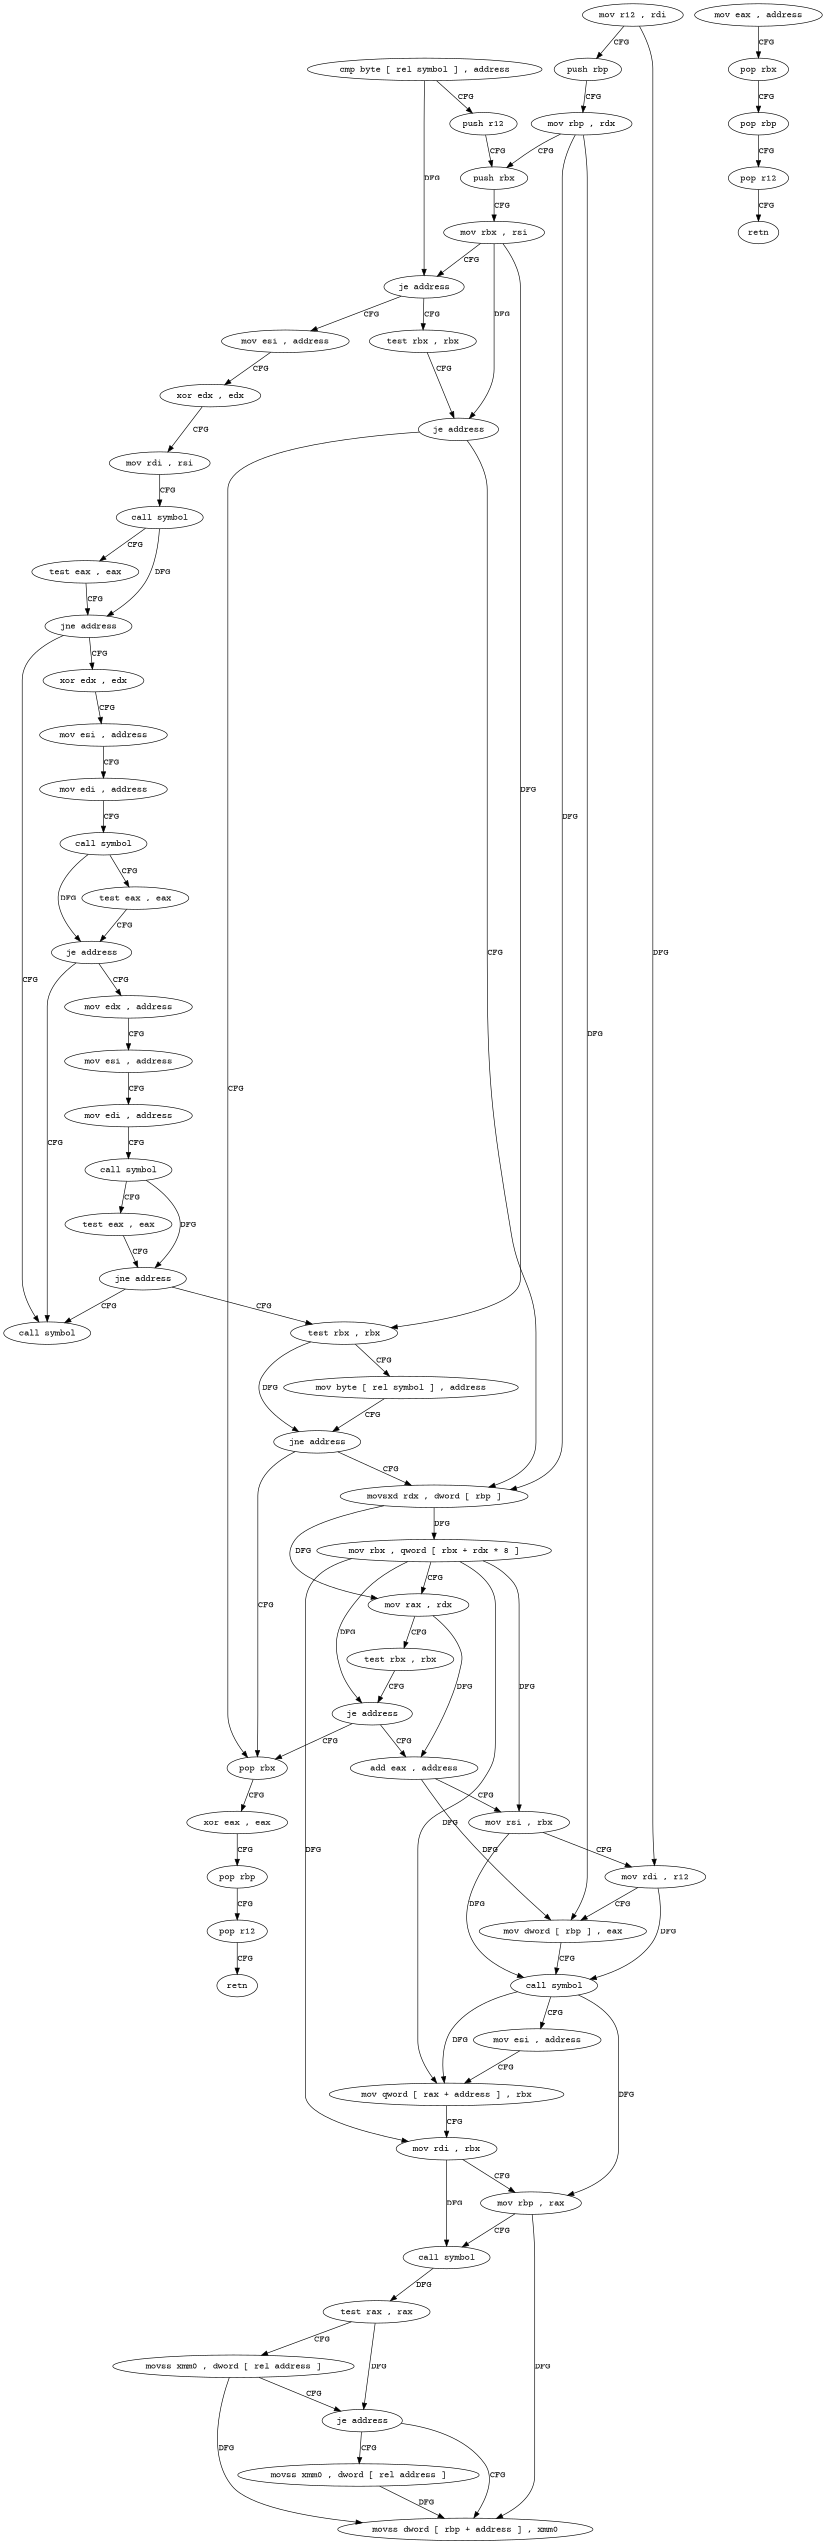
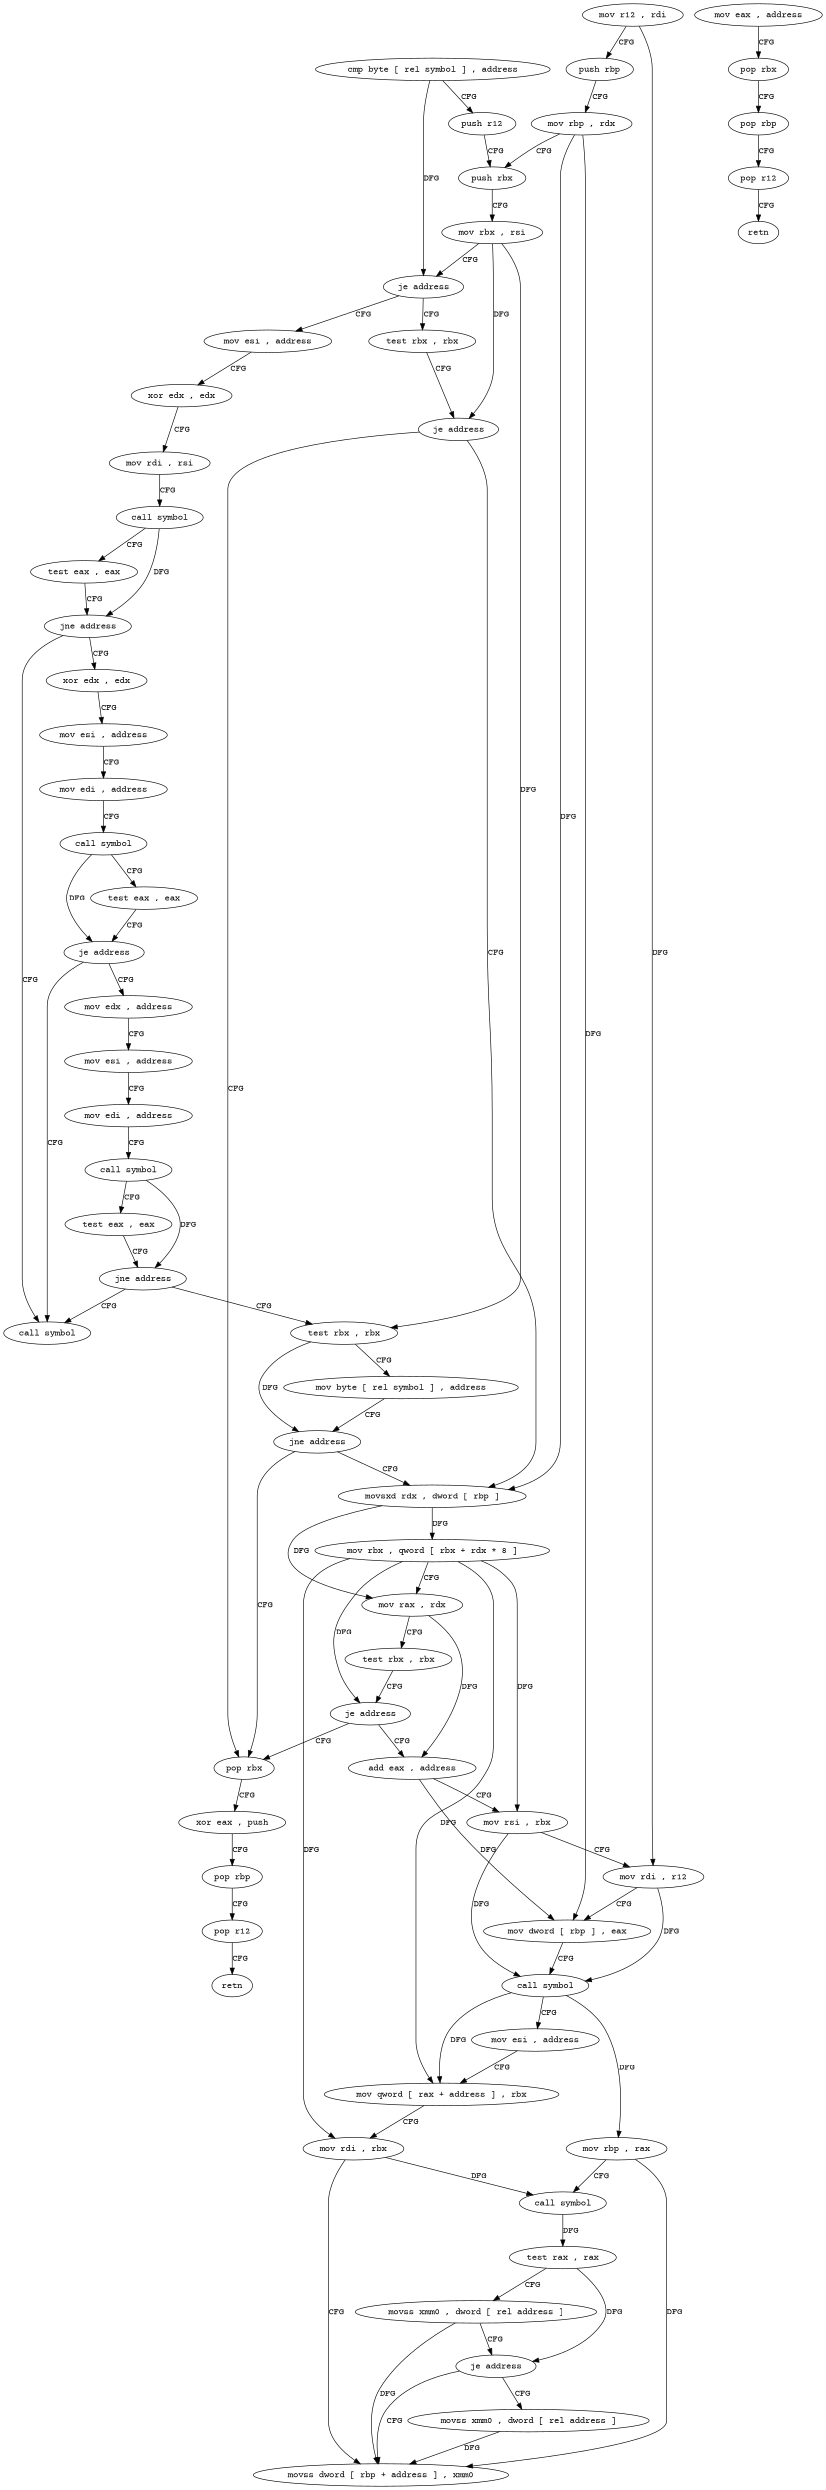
node "xor eax , eax": label "xor eax , eax" -> "xor eax , push"
edge "mov rdi , rbx" -> "mov rbp , rax": now "mov rdi , rbx" -> "movss dword [ rbp + address ] , xmm0"
